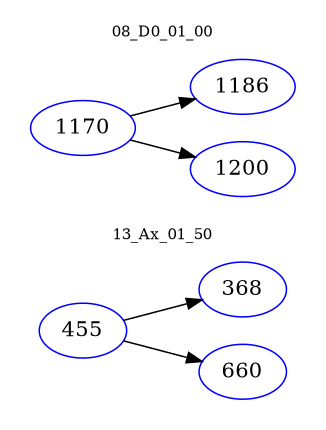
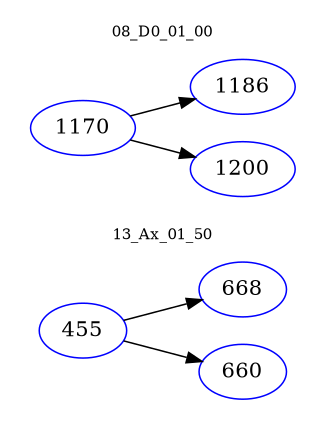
node "368": label "368" -> "668"
